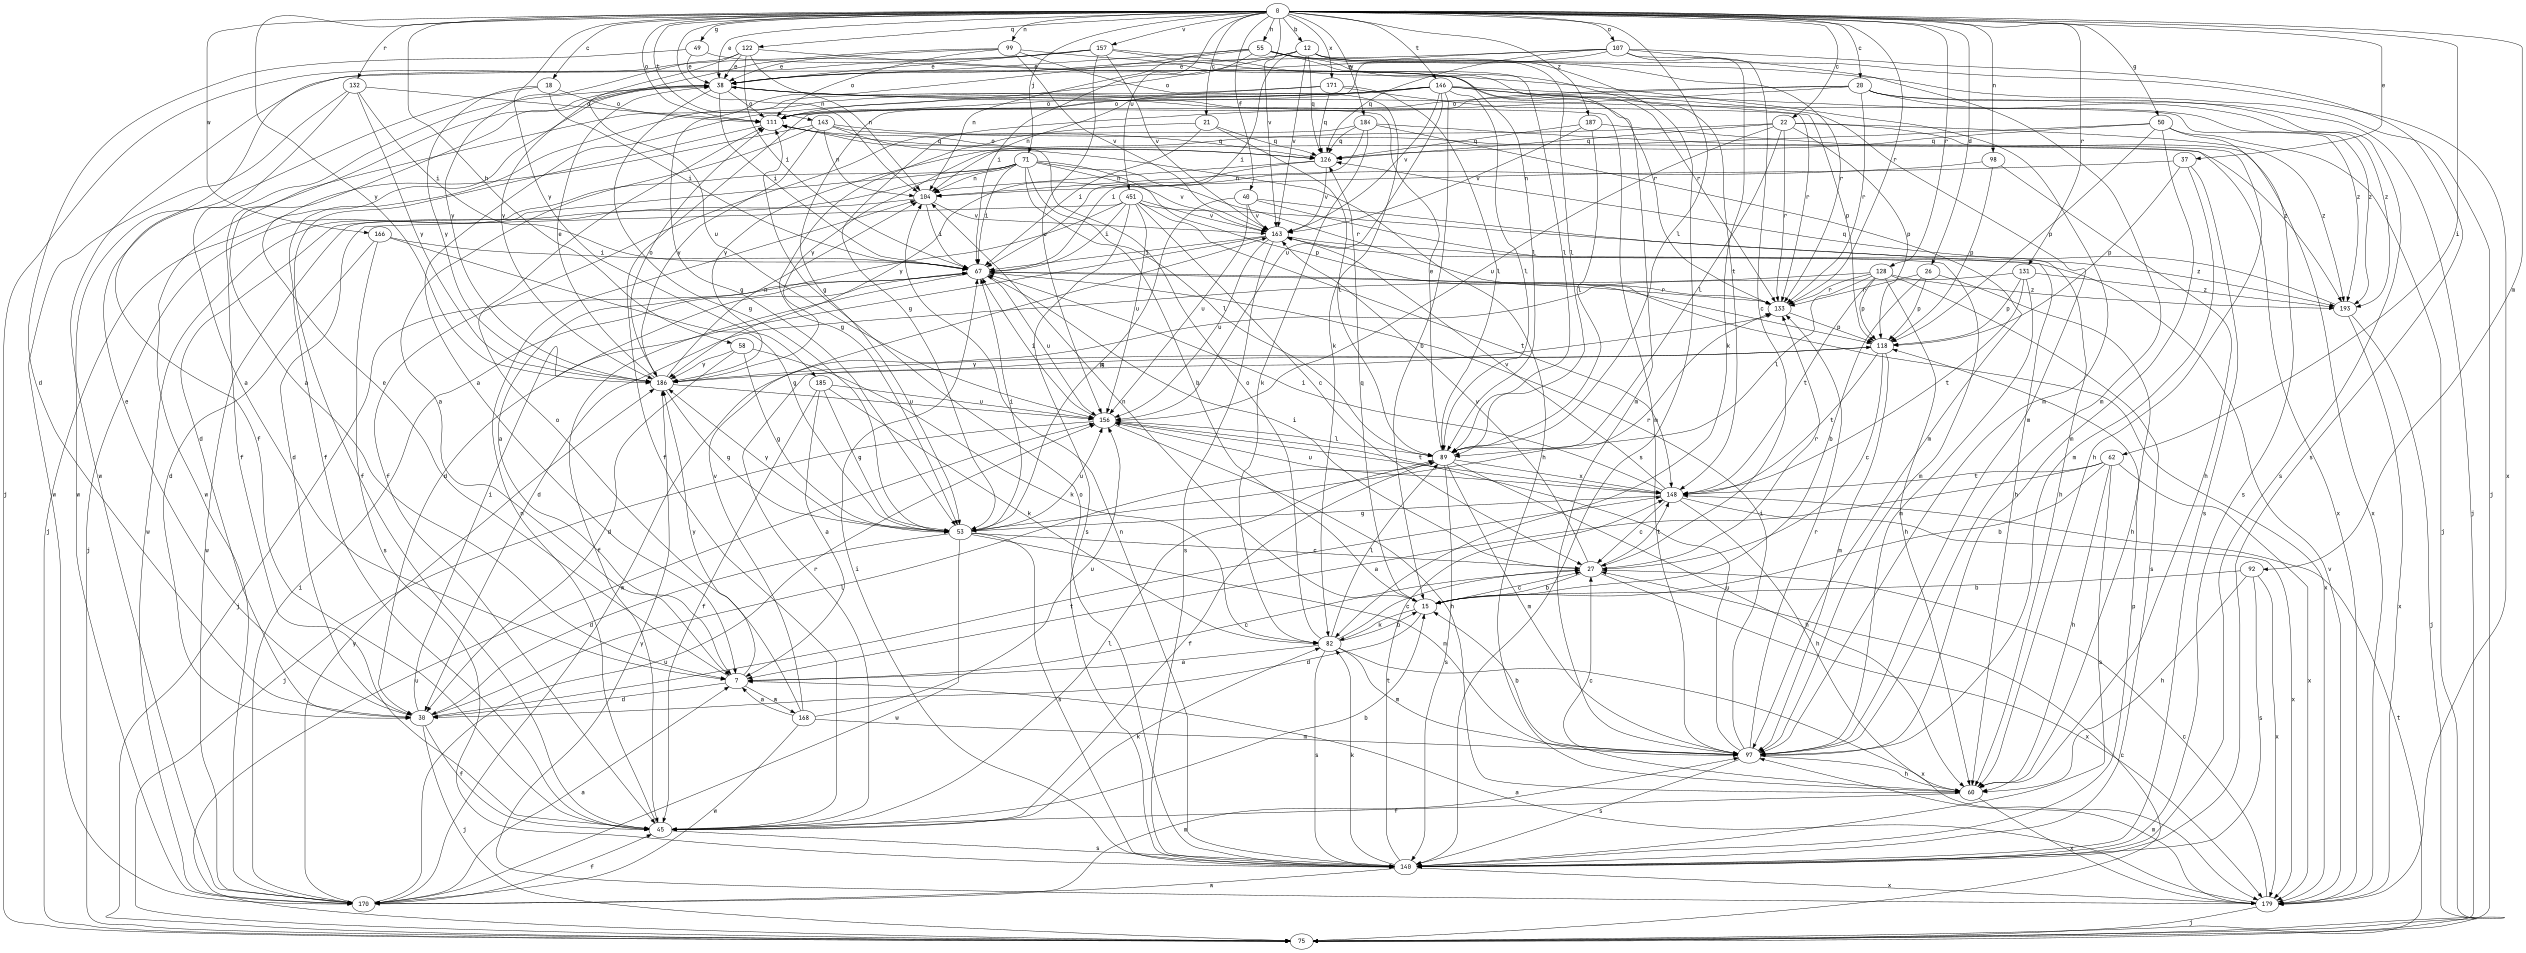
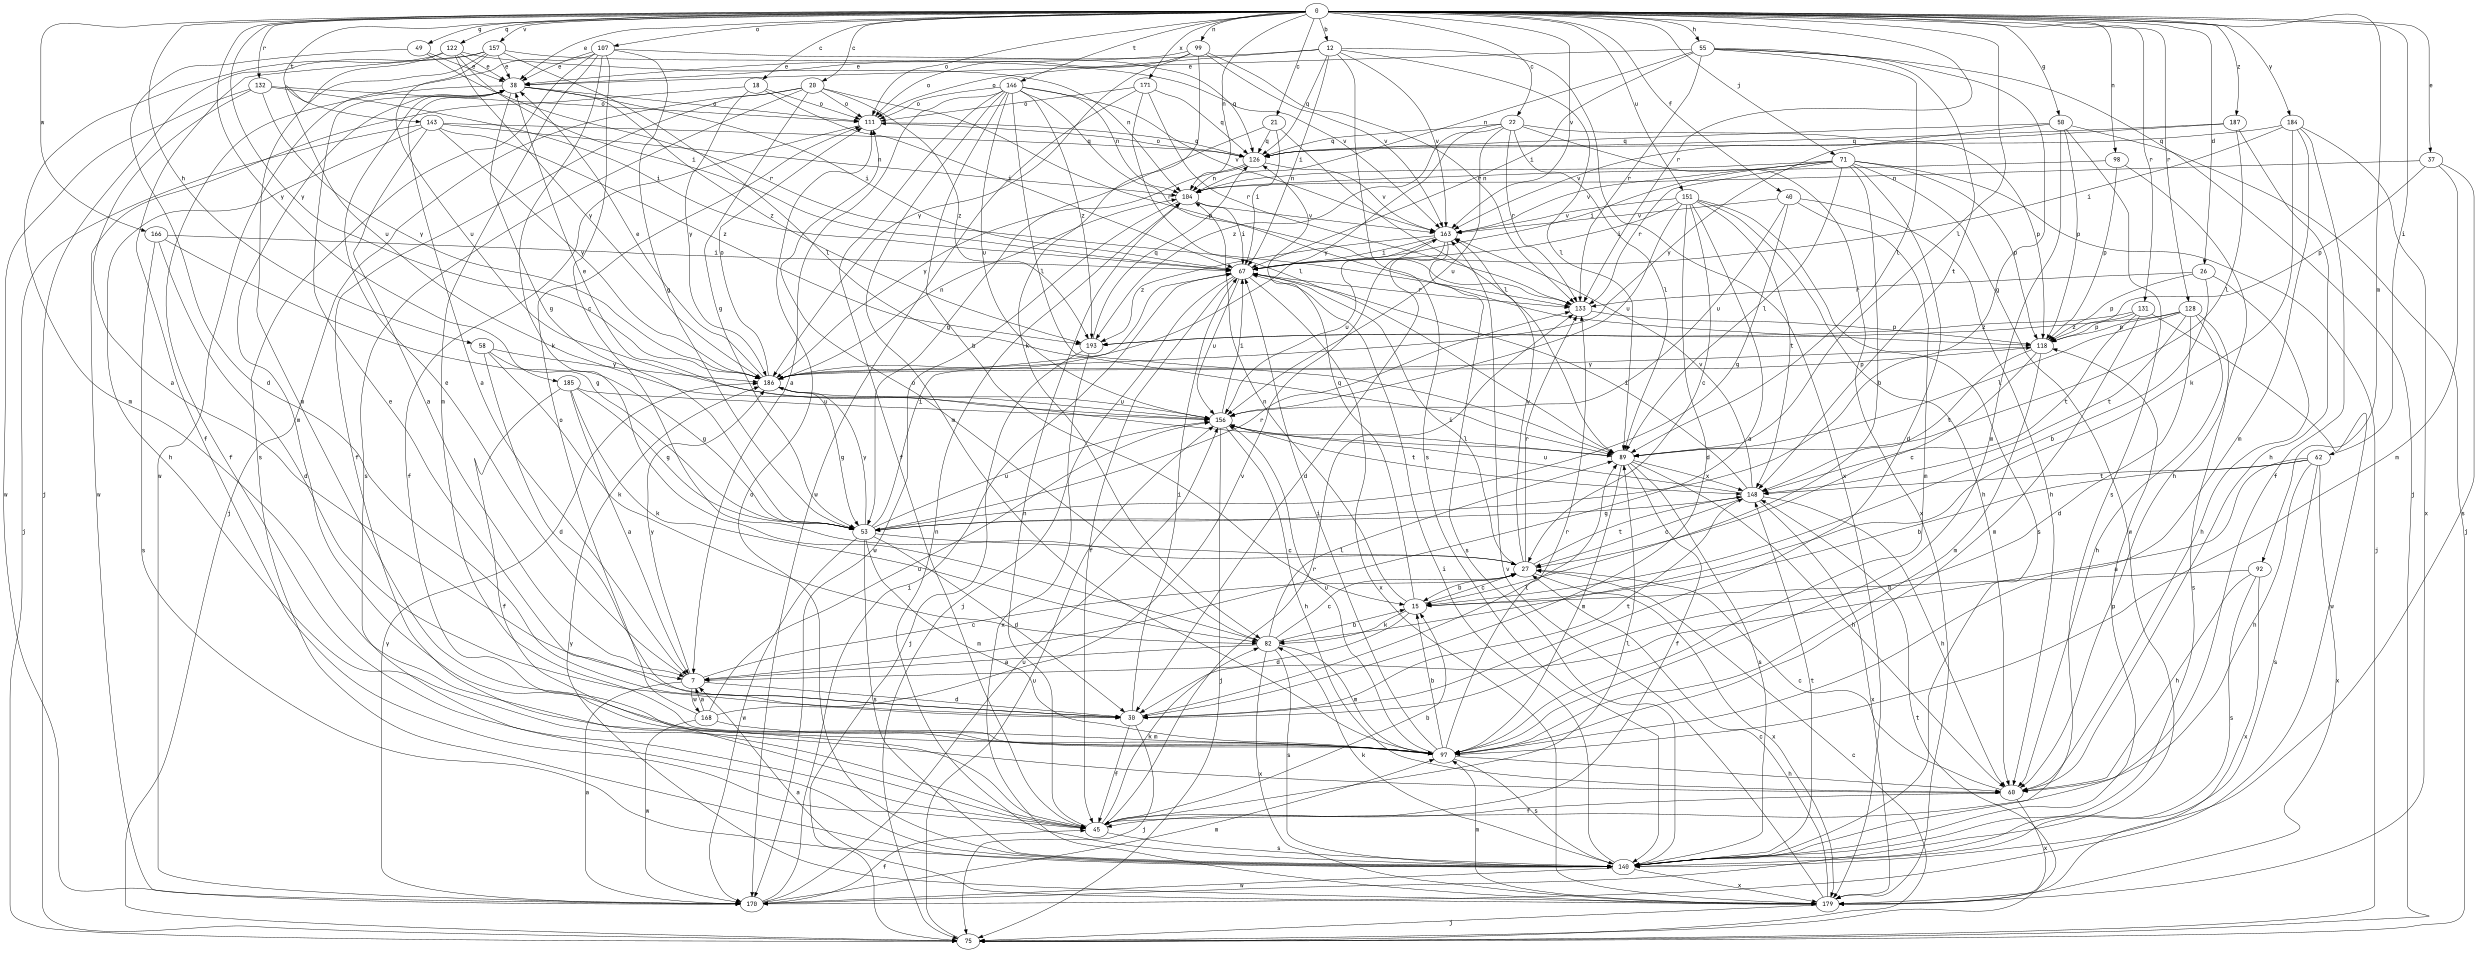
node "451": label "451" -> "151"
edge "128" -> "133": removed, label "r"
edge "170" -> "7": reversed
